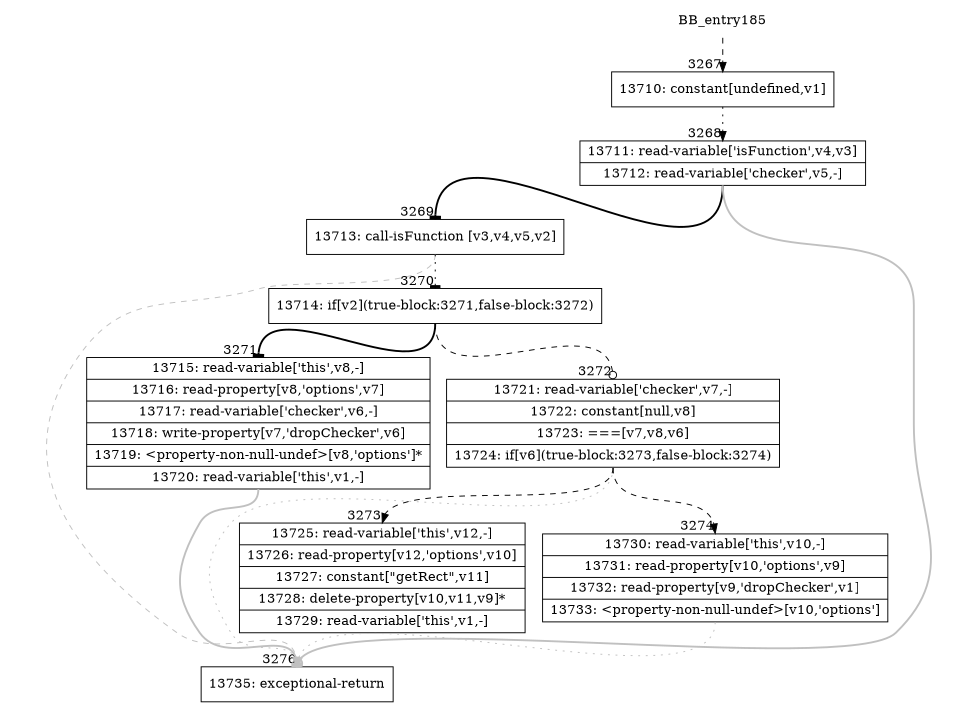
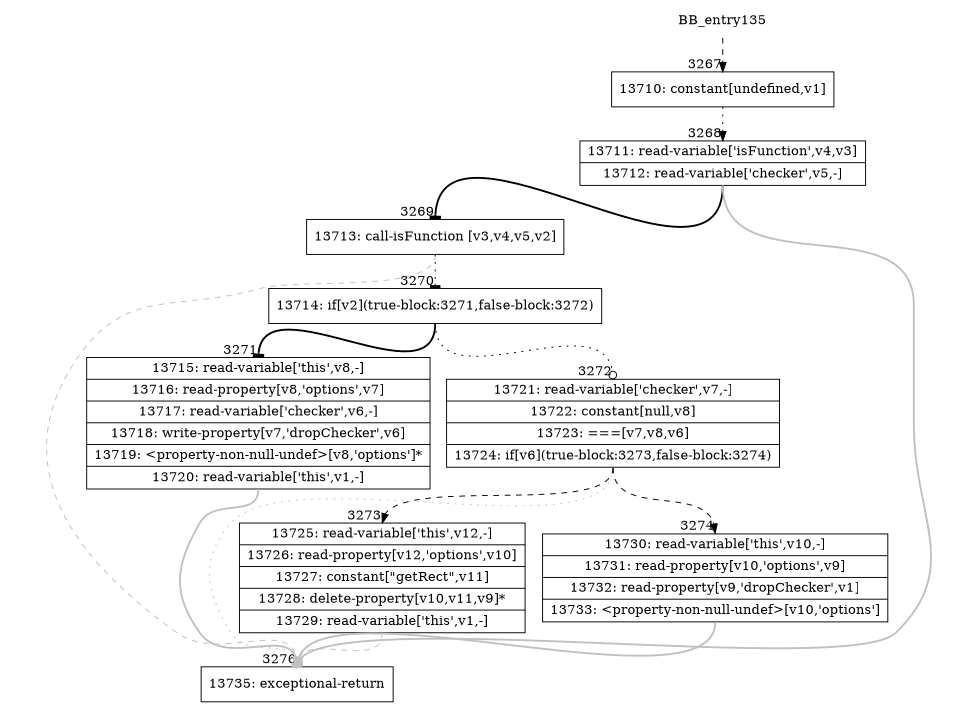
node "BB_entry185": label "BB_entry185" -> "BB_entry135"
edge "13714: if[v2](true-block:3271,false-block:3272)" -> "13721: read-variable['checker',v7,-]": style dashed -> dotted
edge "13730: read-variable['this',v10,-]" -> "13735: exceptional-return": style dotted -> bold
edge "13725: read-variable['this',v12,-]" -> "13735: exceptional-return": added
